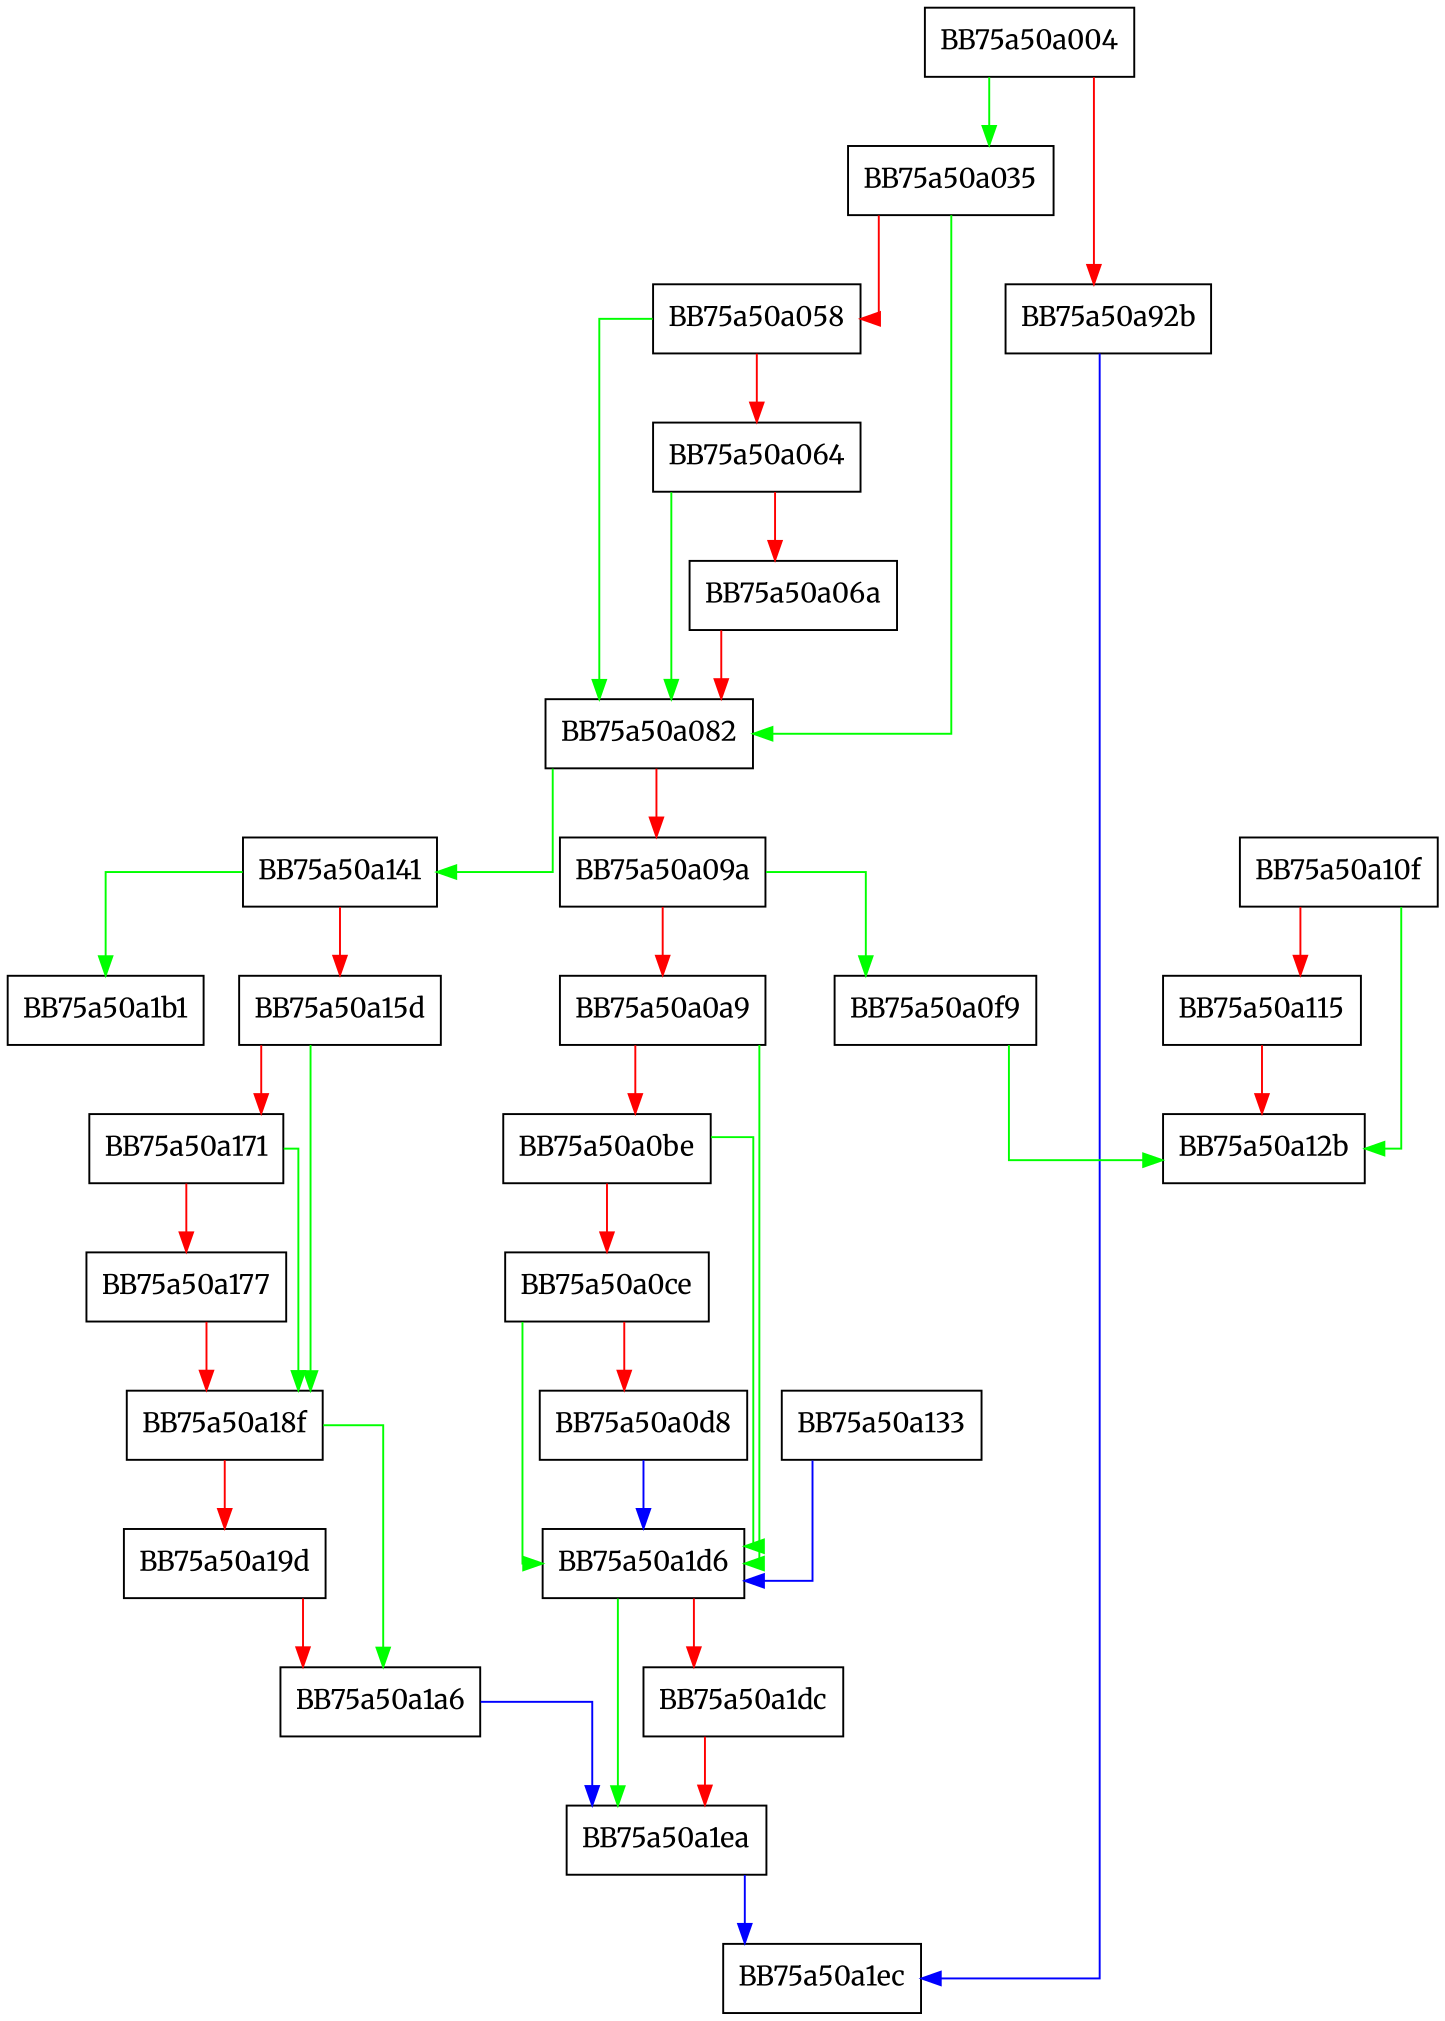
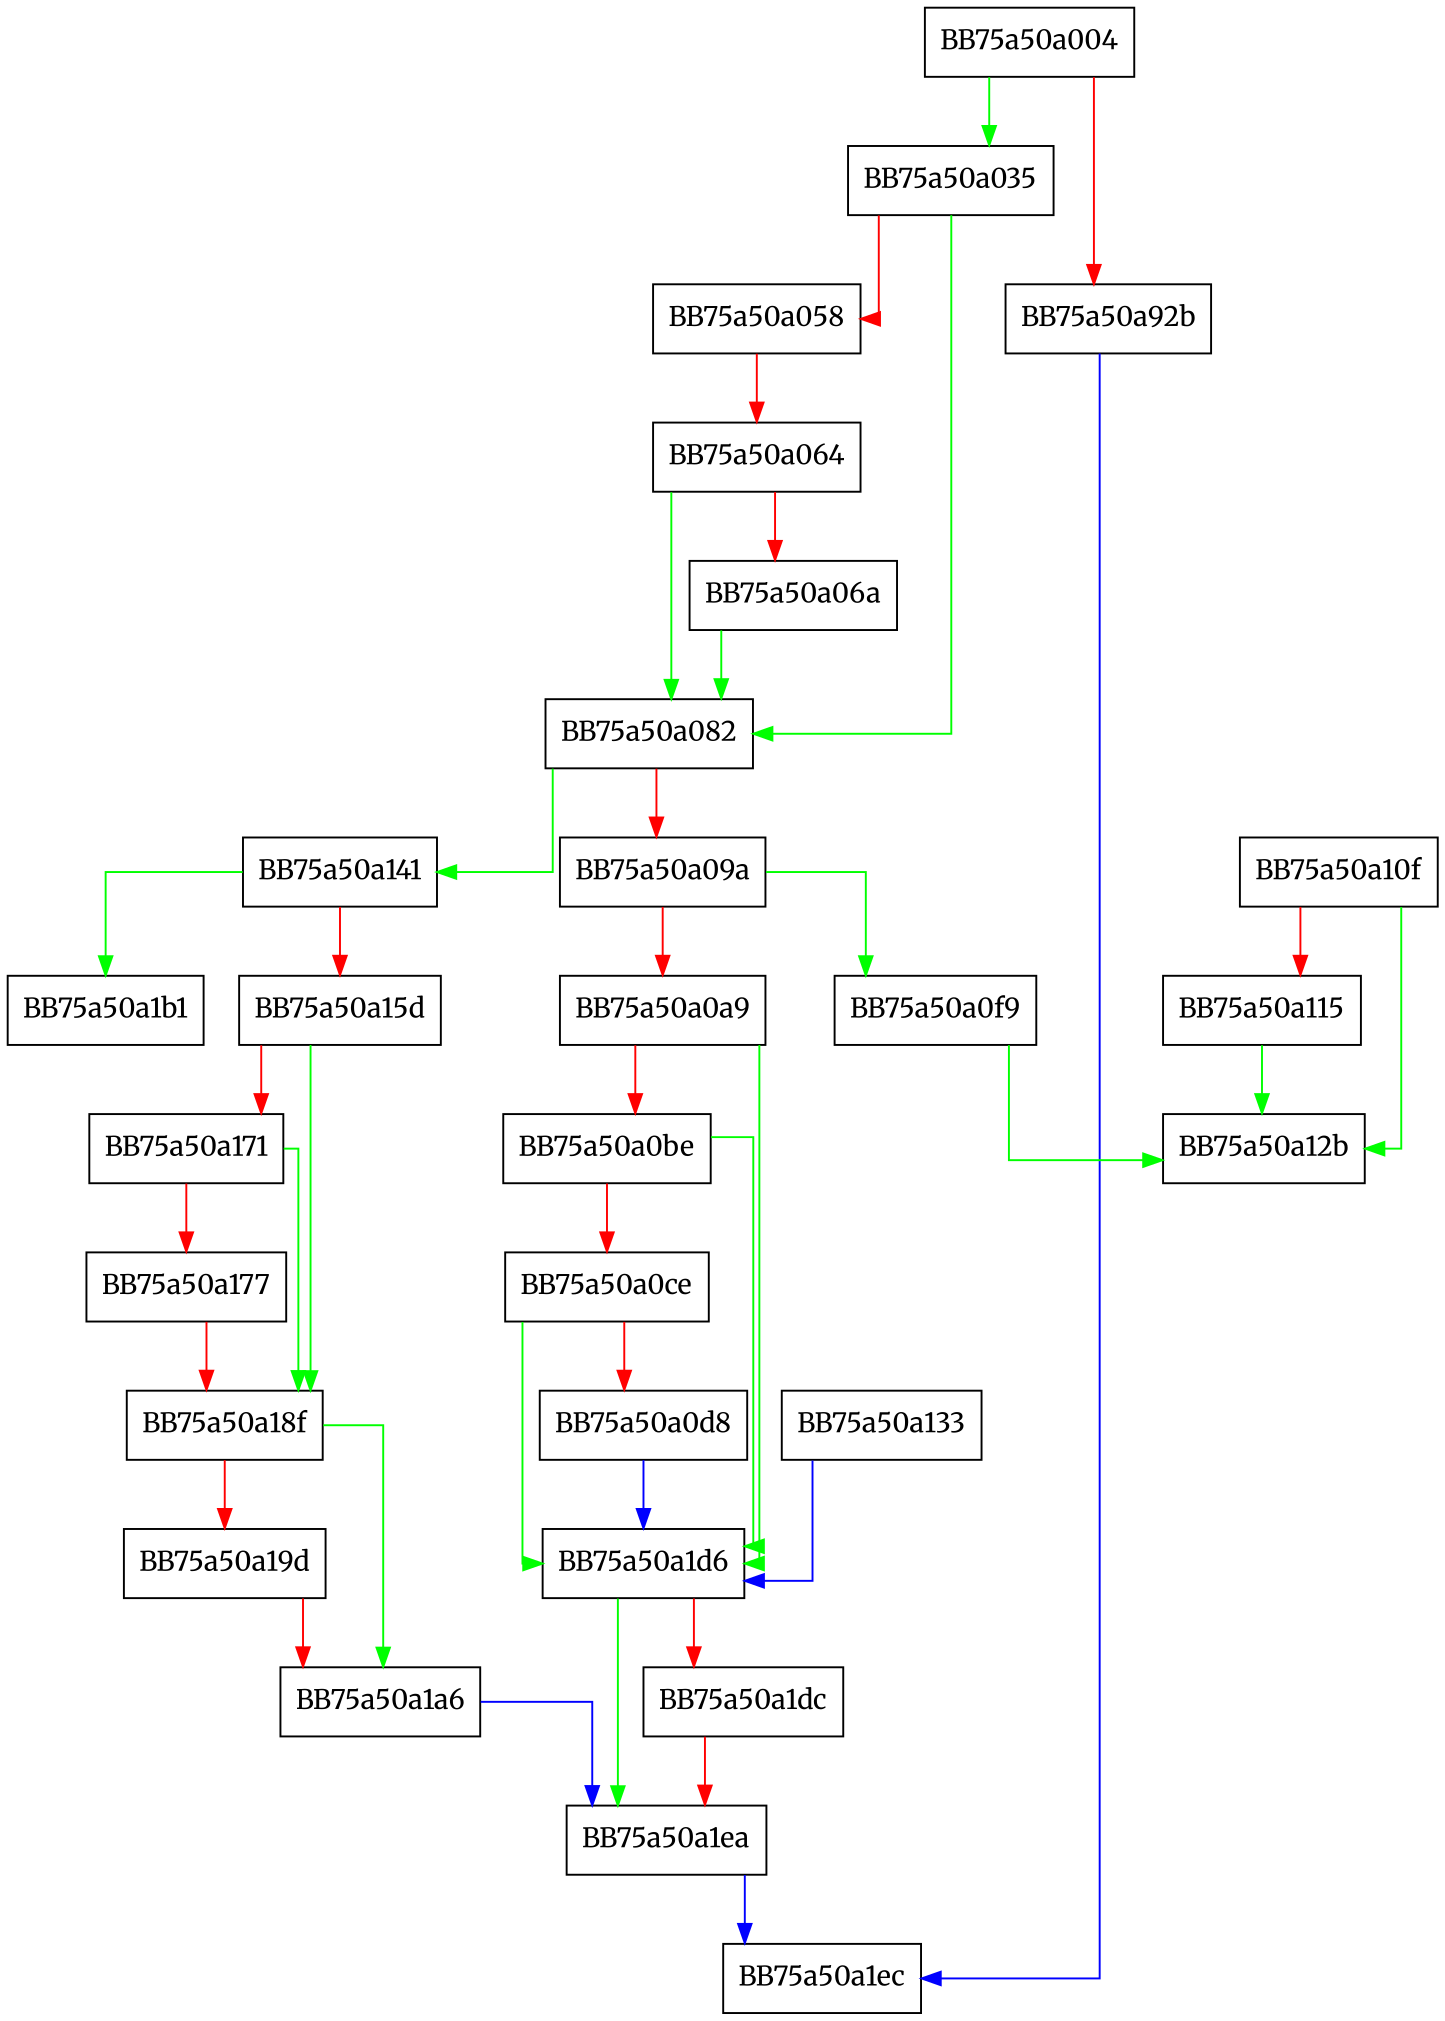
edge "BB75a50a058" -> "BB75a50a082": removed
edge "BB75a50a06a" -> "BB75a50a082": color red -> green
edge "BB75a50a115" -> "BB75a50a12b": color red -> green
